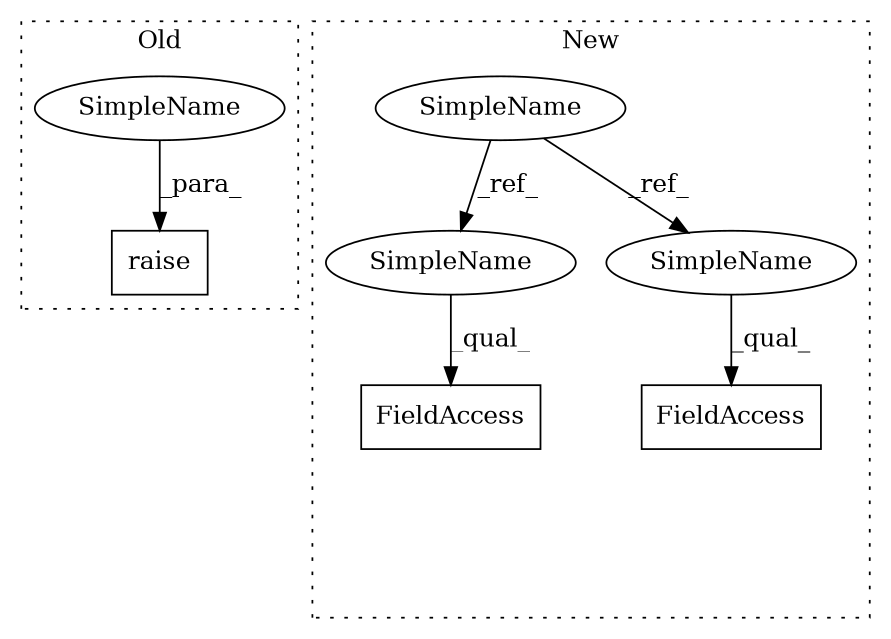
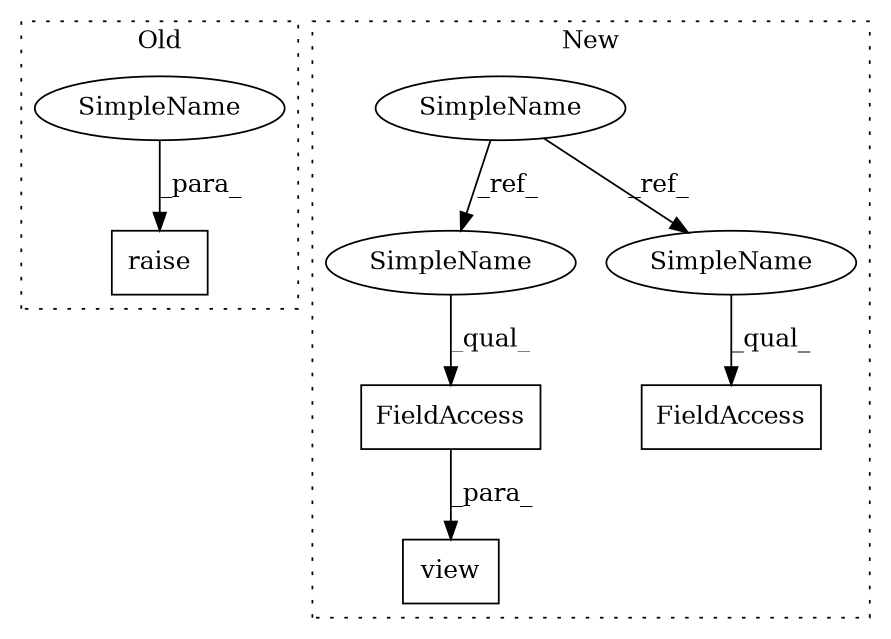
node "view": added
